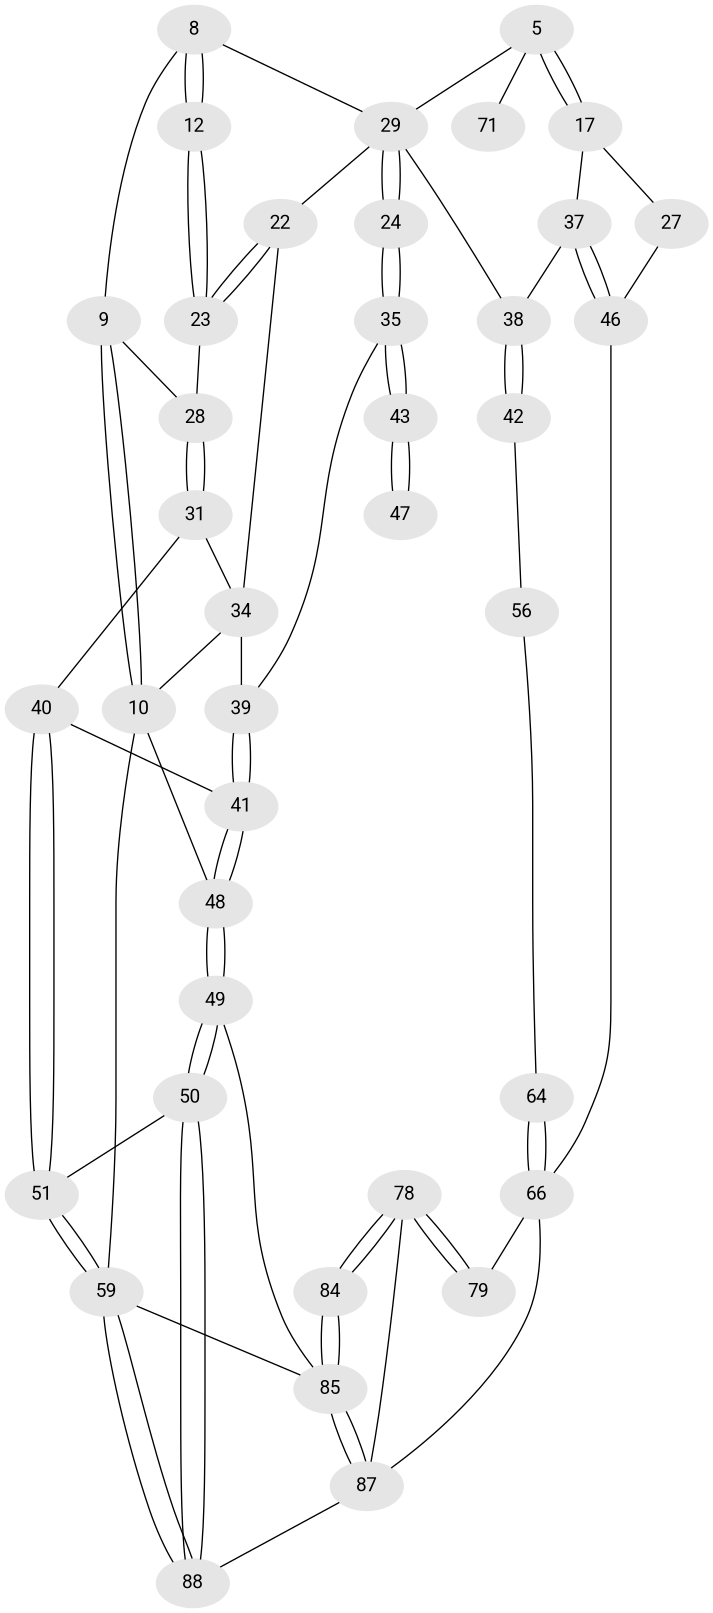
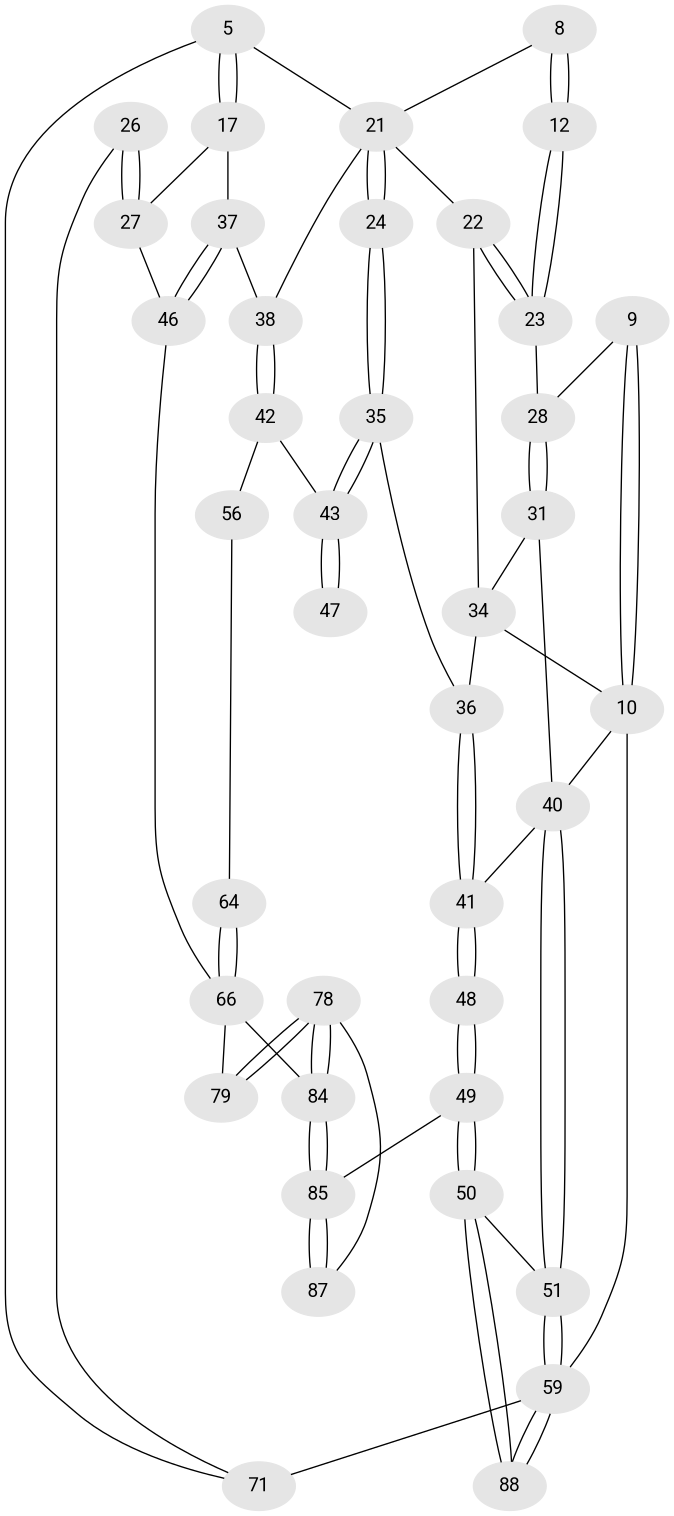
node "26": added
node "29": label "29" -> "21"
edge "8" -- "9": removed
edge "42" -- "43": added
node "39": label "39" -> "36"
edge "10" -- "48": now "10" -- "40"
edge "59" -- "85": now "59" -- "71"
edge "66" -- "87": now "66" -- "84"
edge "87" -- "88": removed
